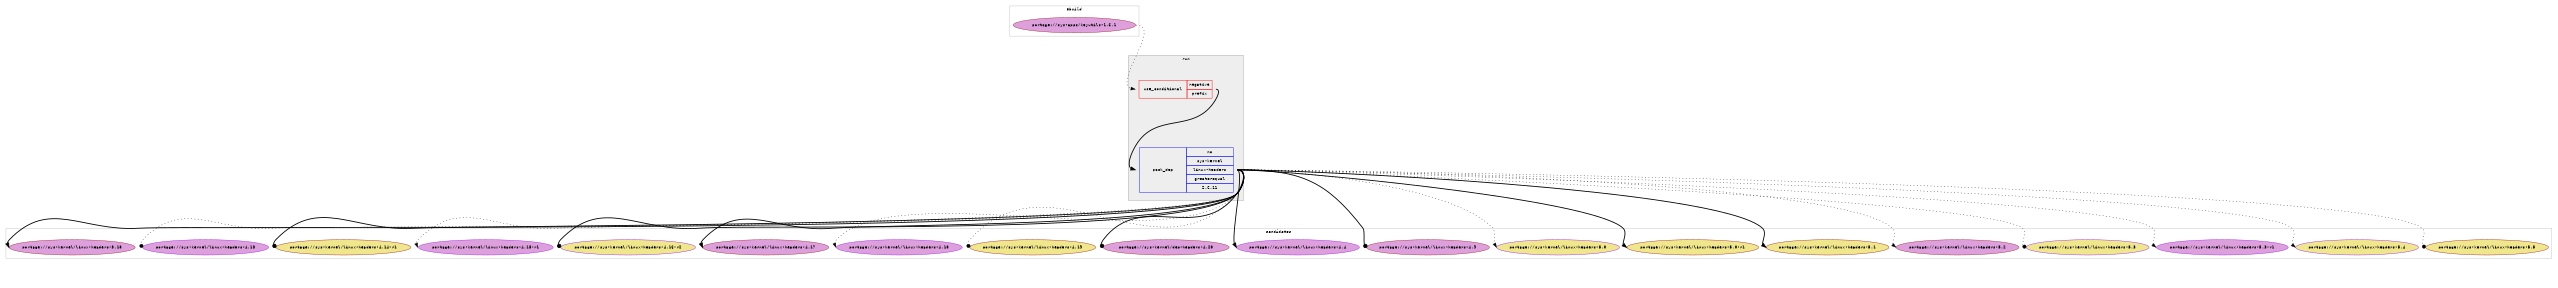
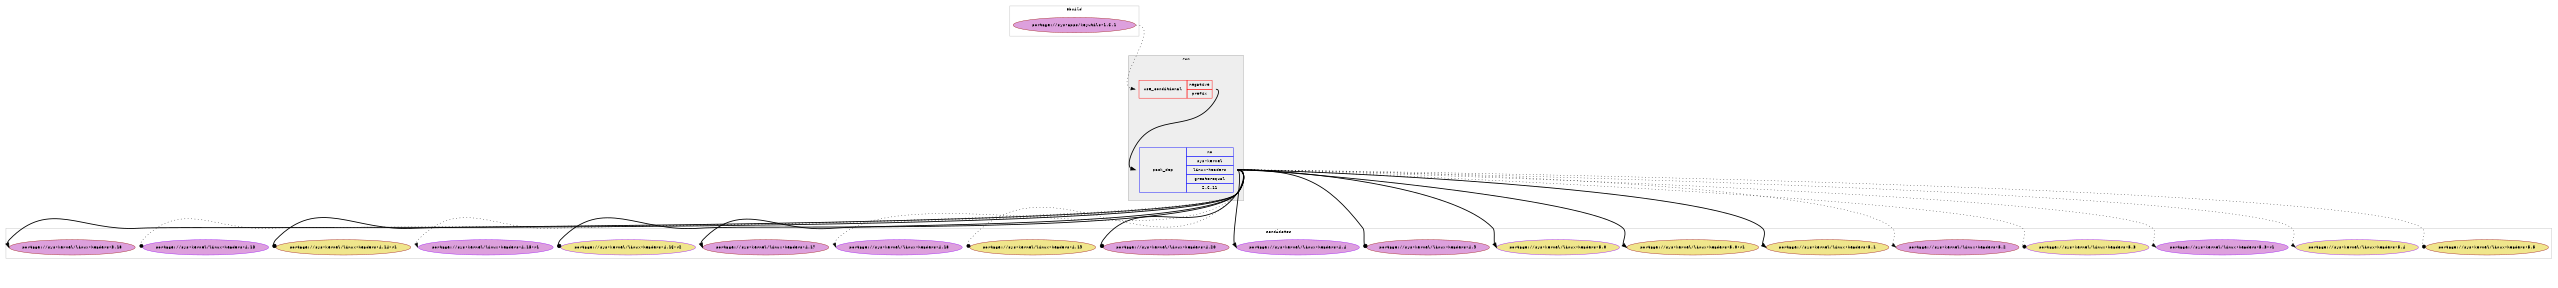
edge "pack_dep" -> "portage://sys-kernel/linux-headers-5.0": style dotted -> bold
node "portage://sys-kernel/dep-headers-4.20": label "portage://sys-kernel/dep-headers-4.20" -> "portage://sys-kernel/linux-headers-4.20"
